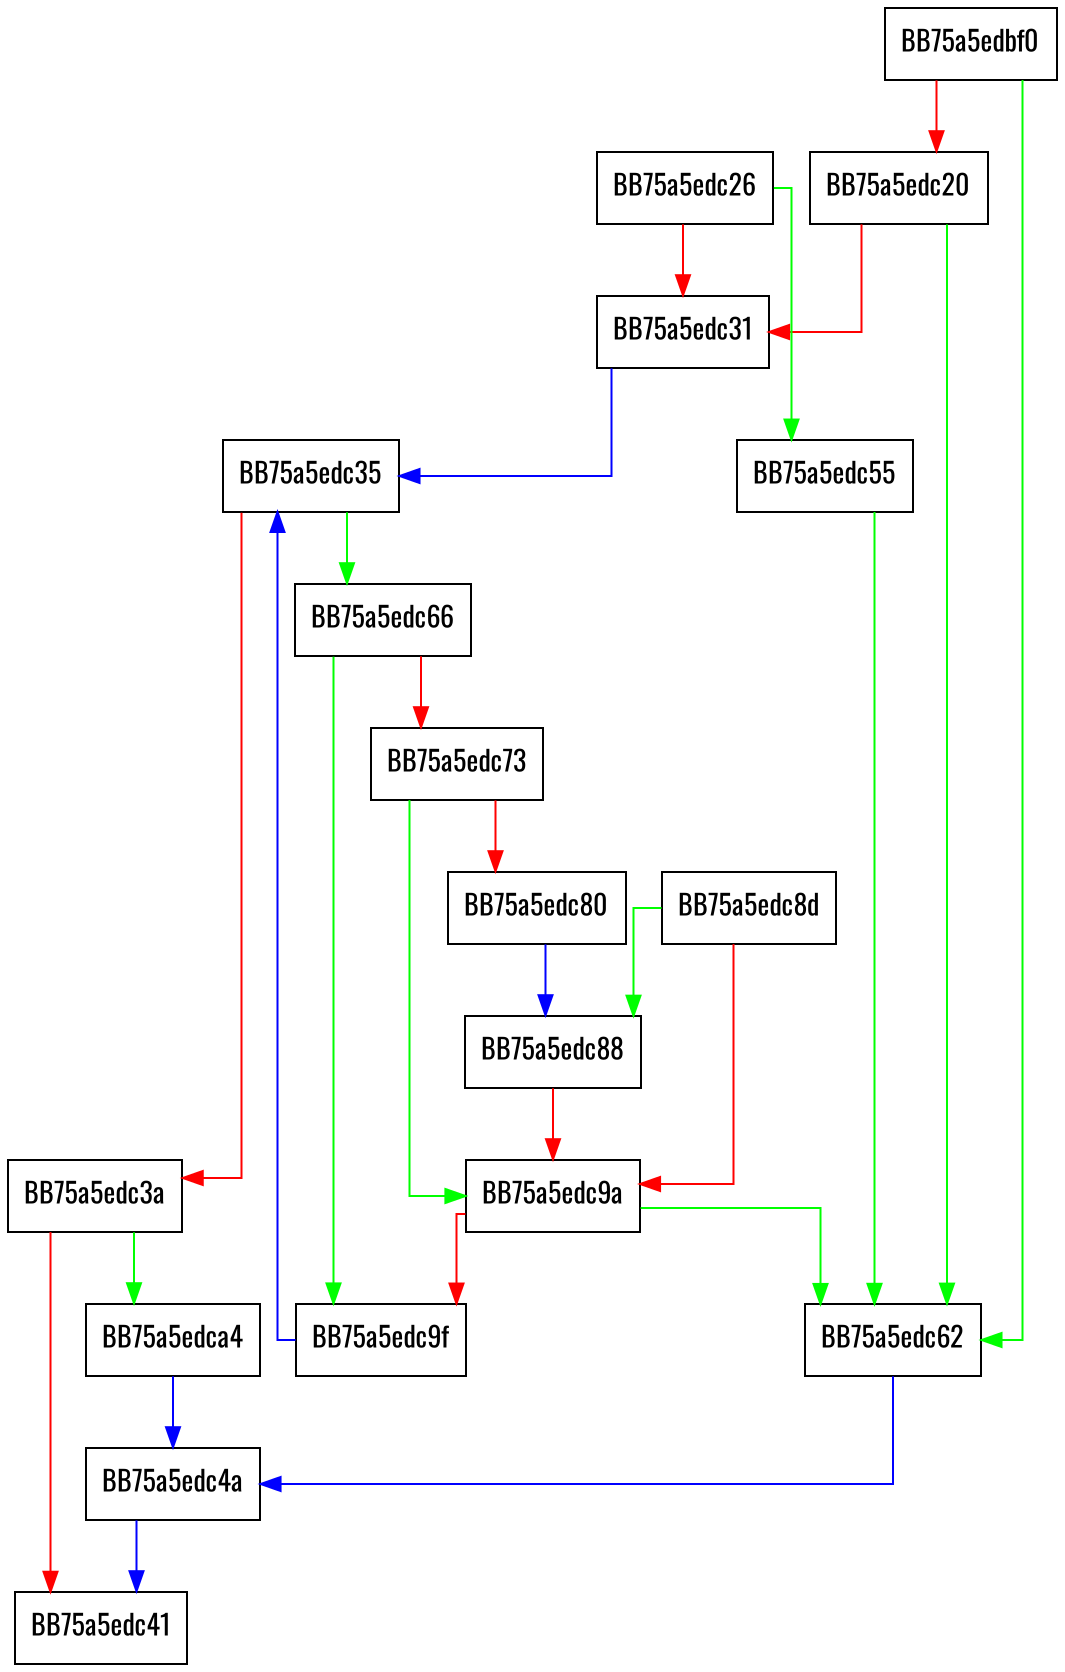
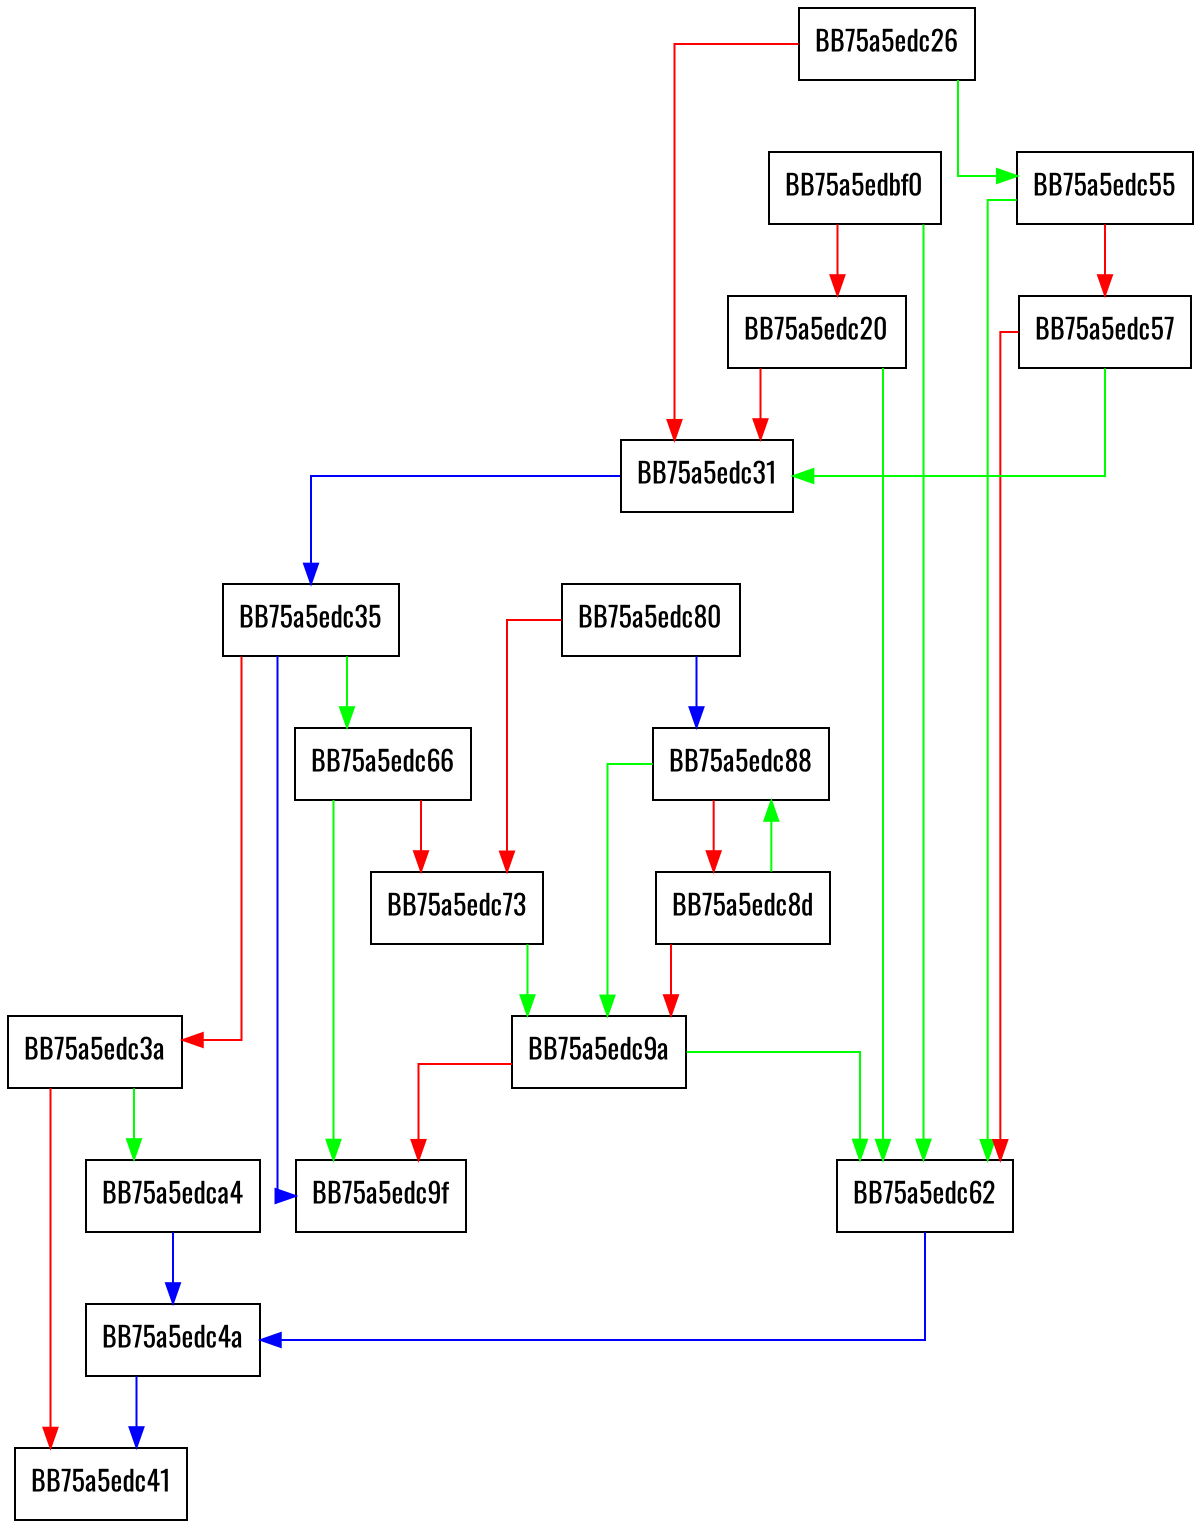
node "BB75a5edc57": added
edge "BB75a5edc73" -> "BB75a5edc80": reversed
edge "BB75a5edc88" -> "BB75a5edc8d": added
edge "BB75a5edc9f" -> "BB75a5edc35": reversed
edge "BB75a5edc88" -> "BB75a5edc9a": color red -> green
